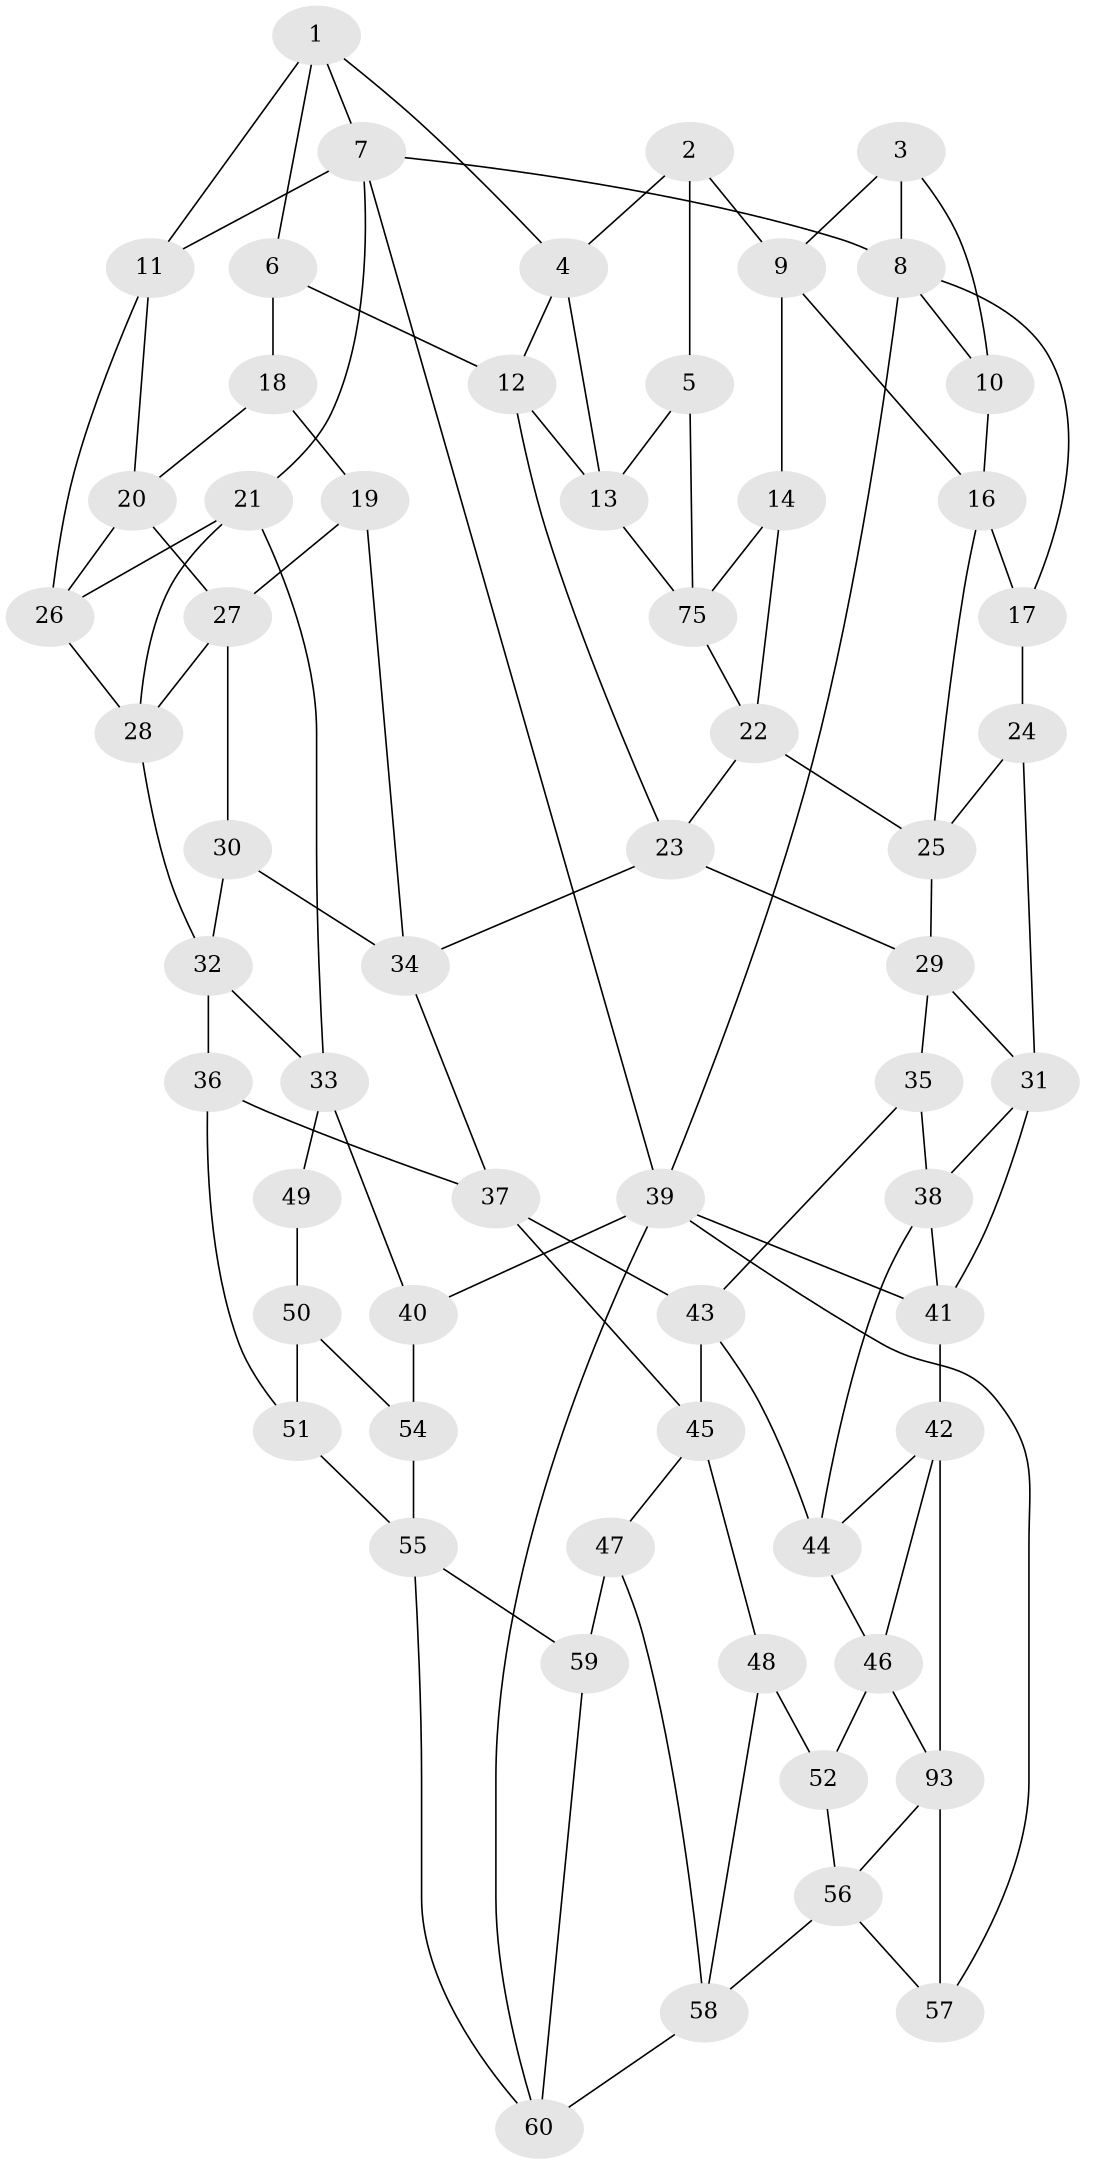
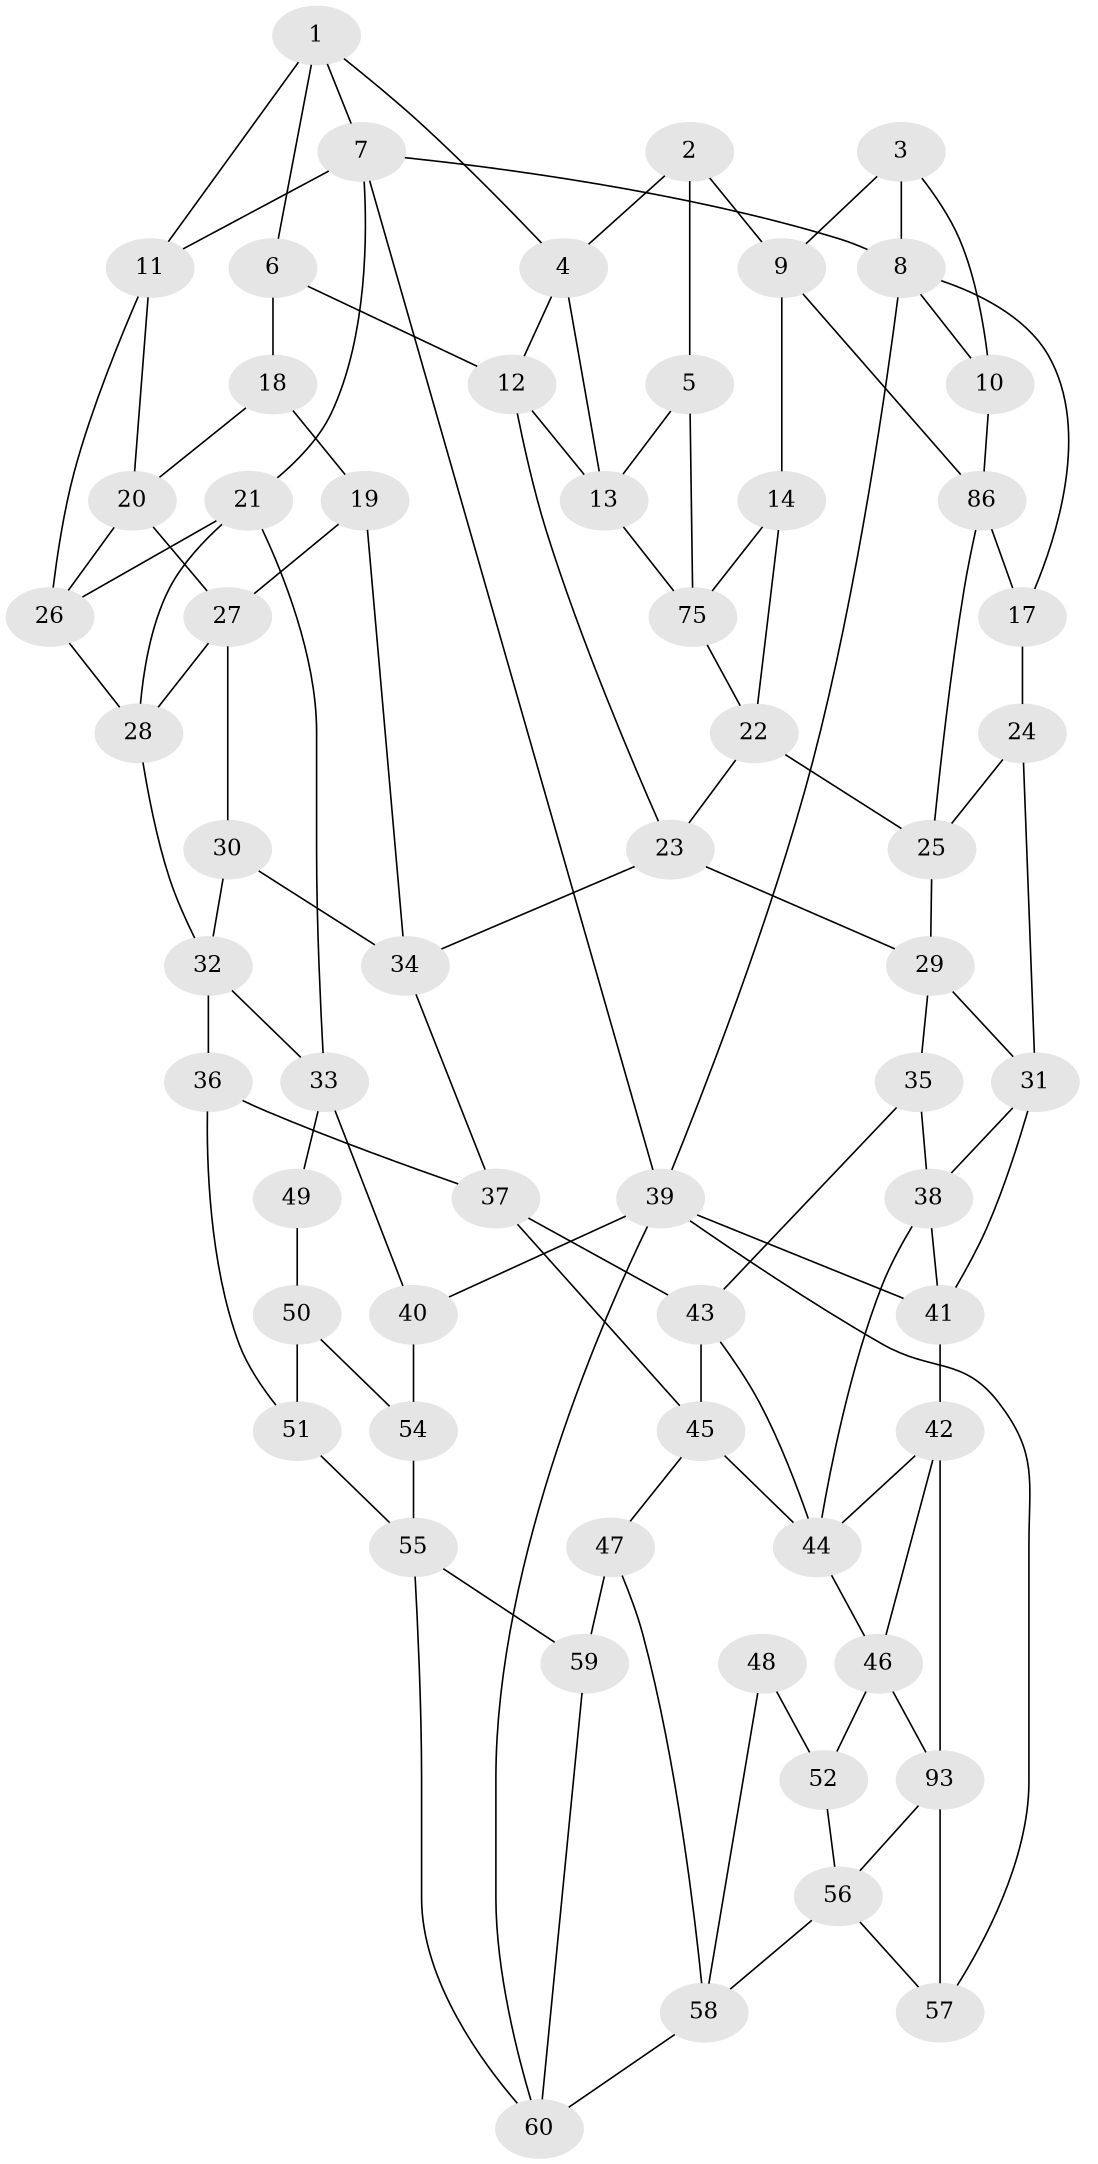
node "16": label "16" -> "86"
edge "45" -- "48": now "45" -- "44"
